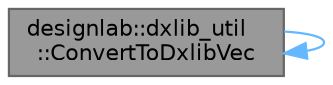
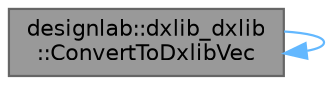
node "designlab::dxlib_util ::ConvertToDxlibVec": label "designlab::dxlib_util ::ConvertToDxlibVec" -> "designlab::dxlib_dxlib ::ConvertToDxlibVec"
